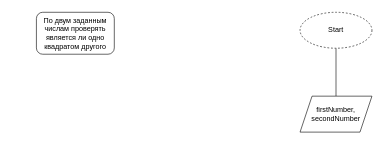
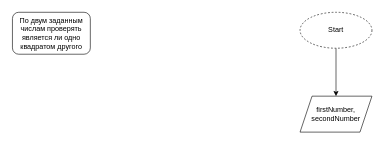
node "По двум заданным числам проверять является ли одно квадратом другого": moved (75, 33) -> (51, 33)
edge "Start" -- "firstNumber, secondNumber": arrowhead none -> classic
